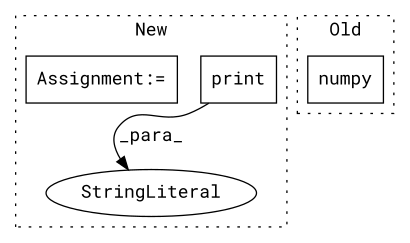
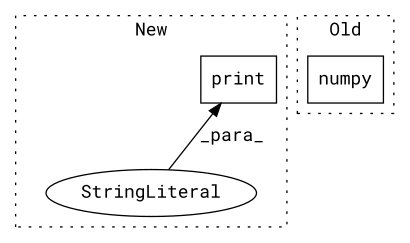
node "Assignment:=": removed
edge "print" -> "StringLiteral": reversed
